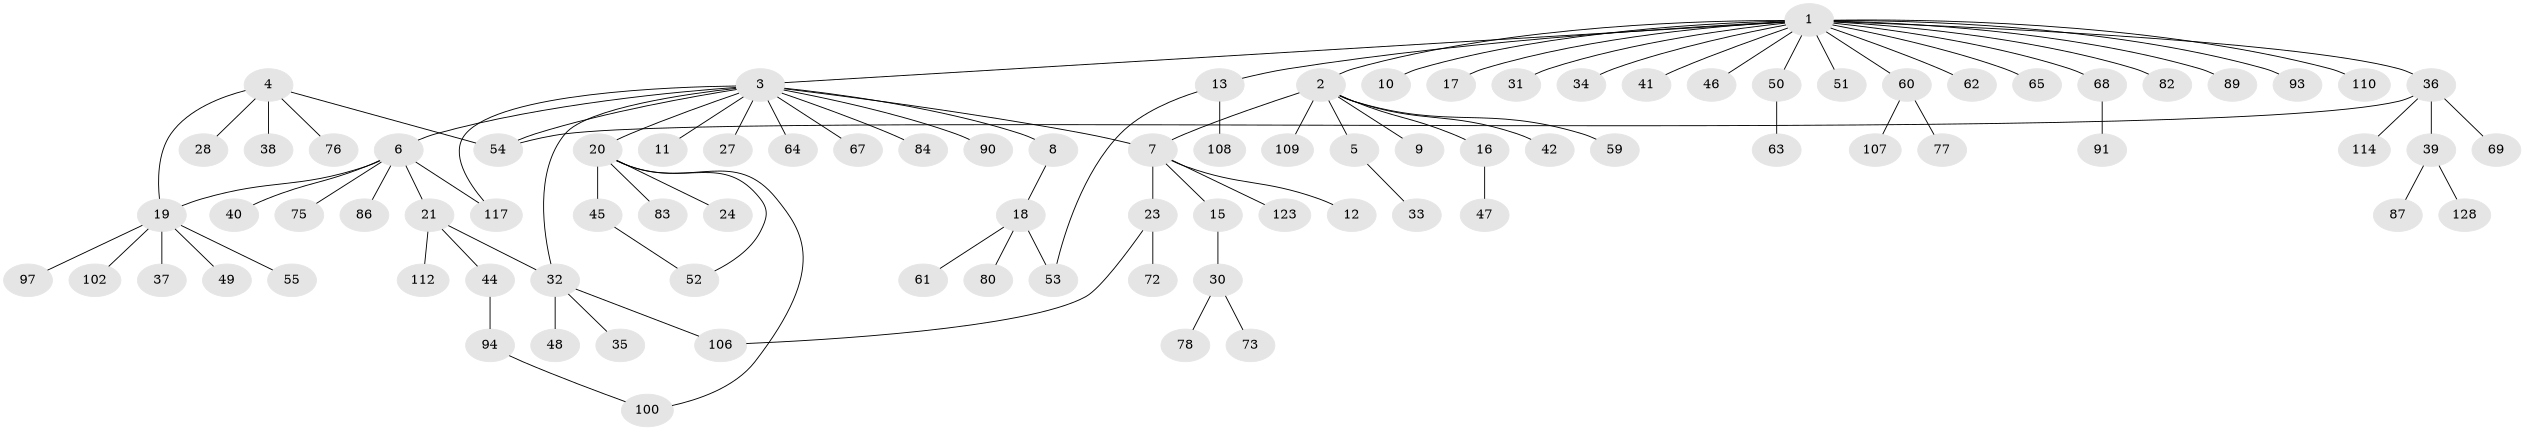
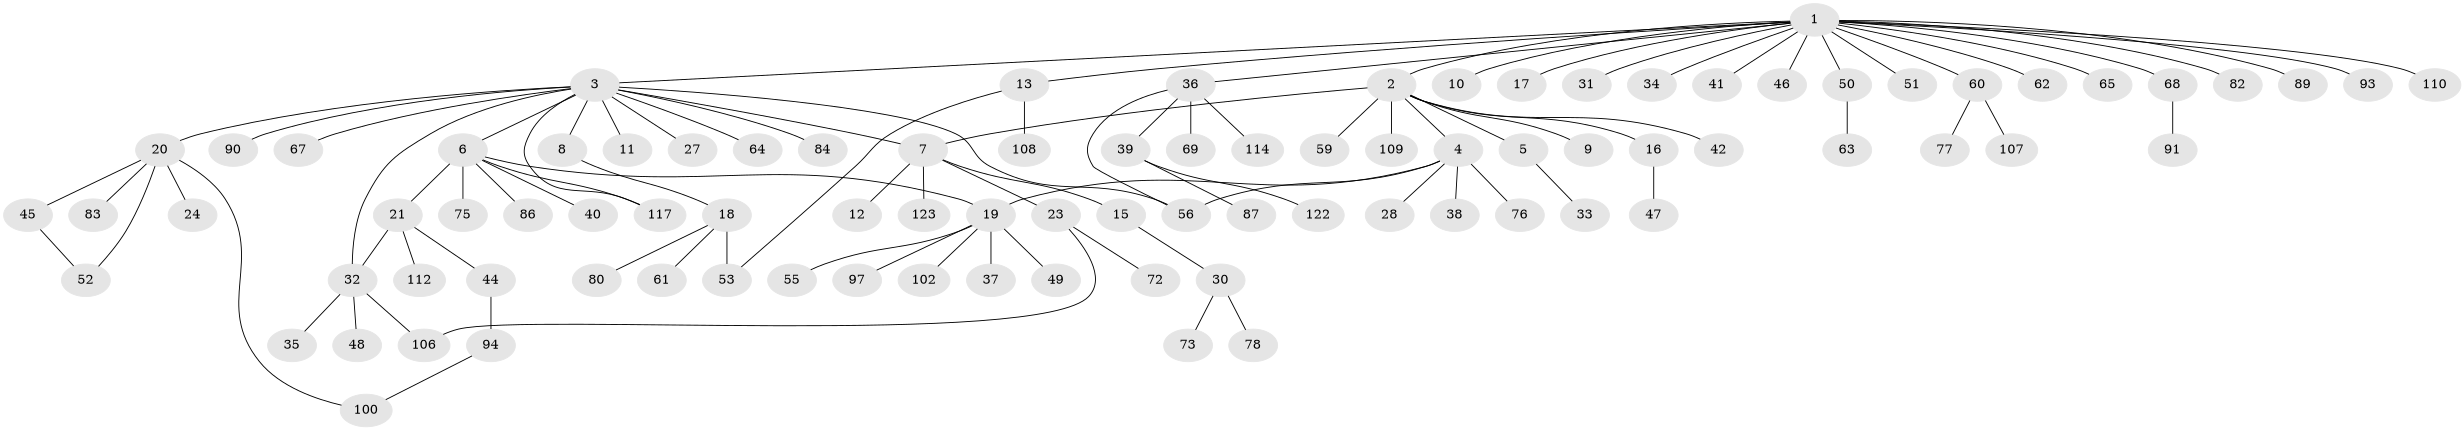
edge "2" -- "4": added
node "54": label "54" -> "56"
node "128": label "128" -> "122"
